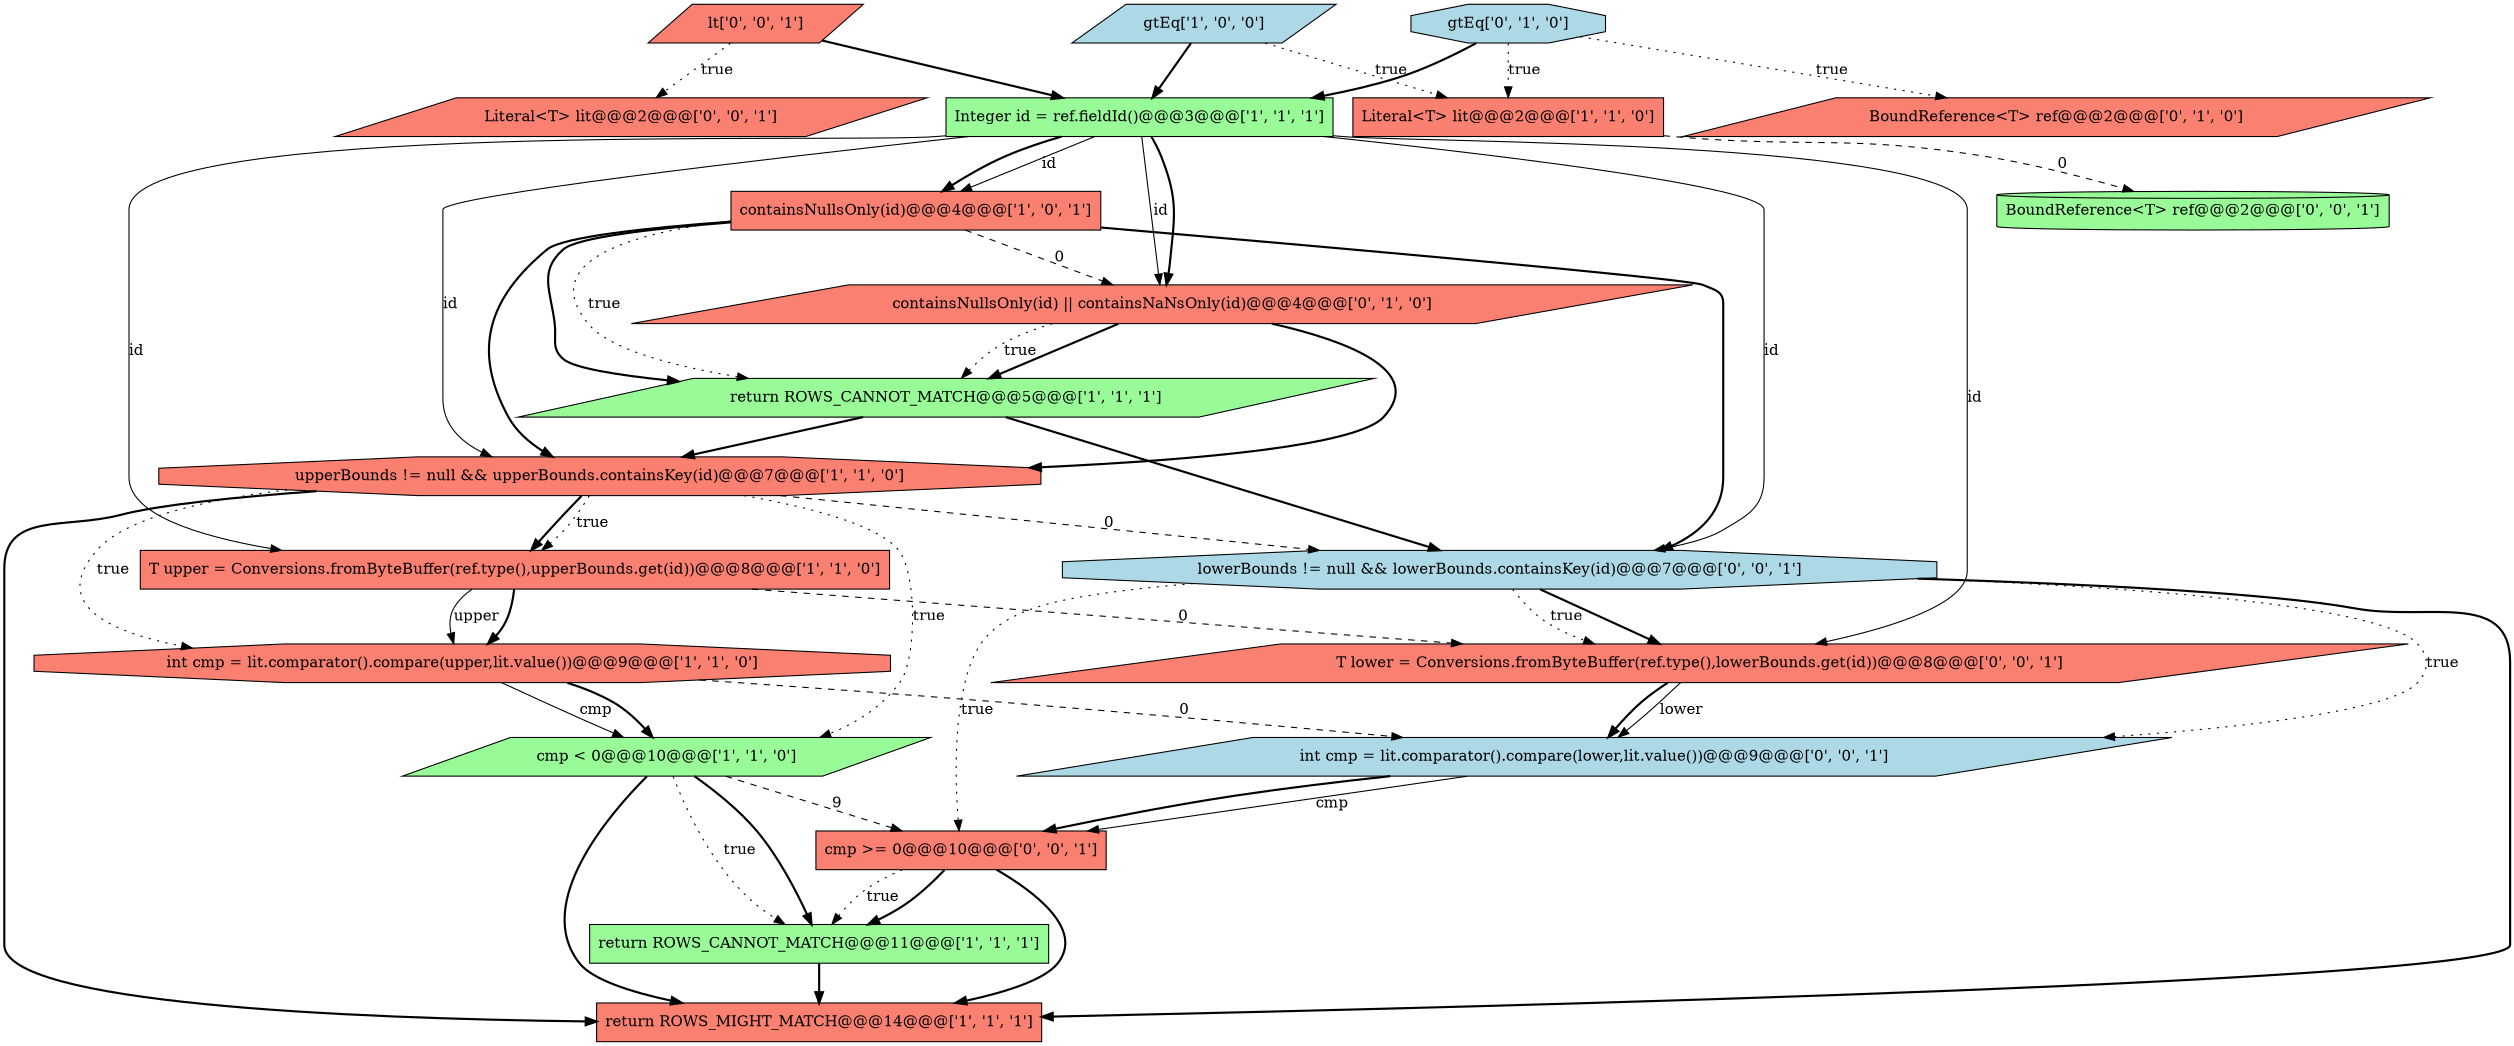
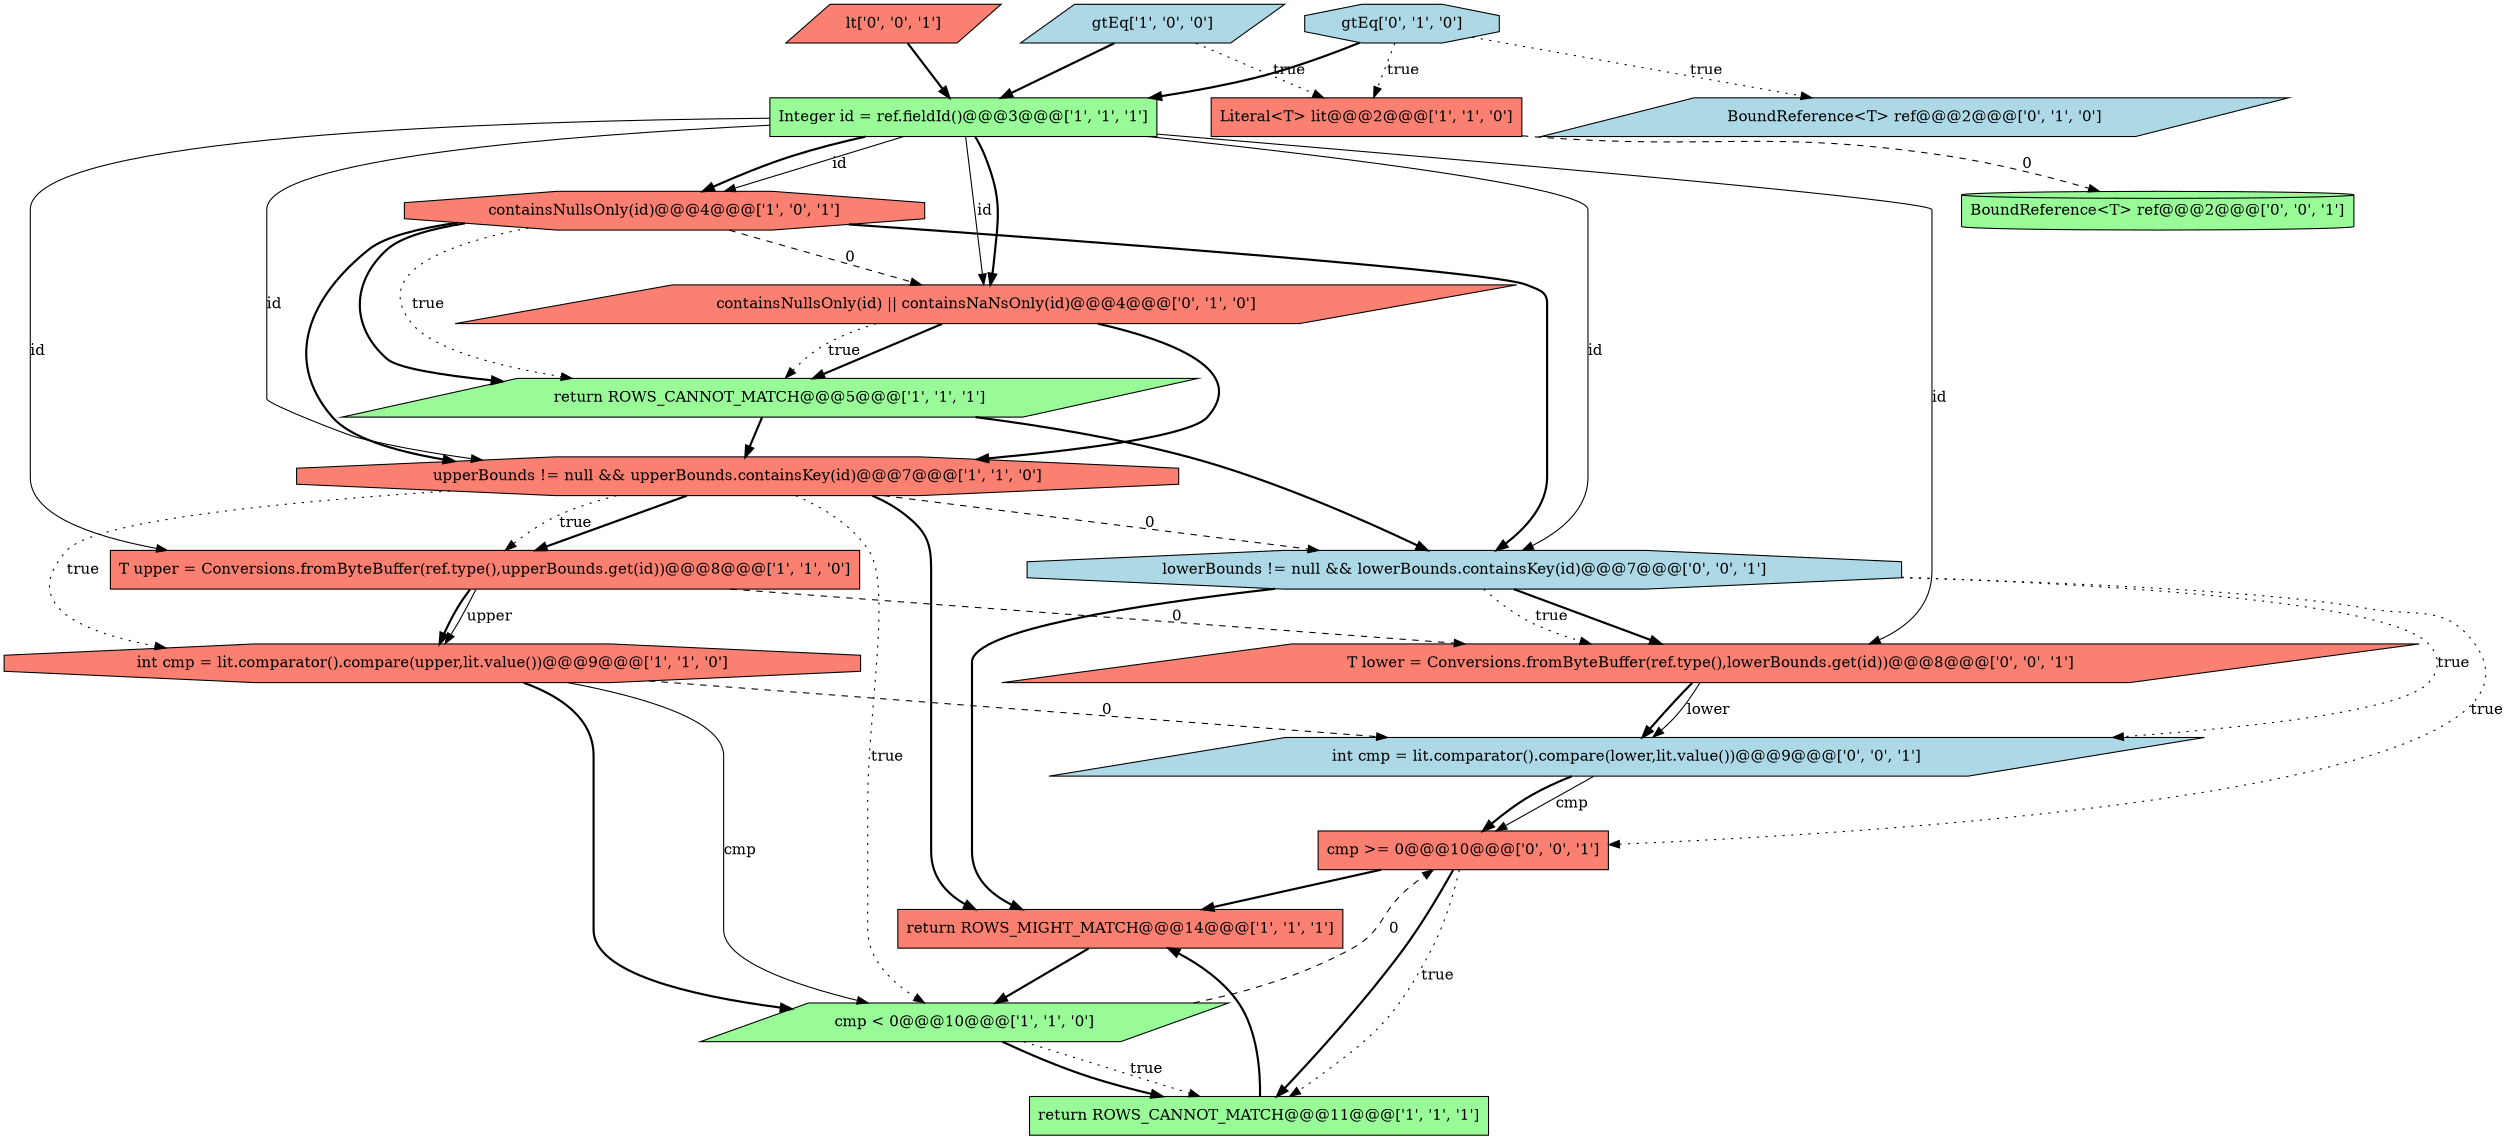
node "Literal<T> lit@@@2@@@['0', '0', '1']": removed
node "BoundReference<T> ref@@@2@@@['0', '1', '0']": fillcolor salmon -> lightblue
node "containsNullsOnly(id)@@@4@@@['1', '0', '1']": shape box -> octagon
edge "cmp < 0@@@10@@@['1', '1', '0']" -> "cmp >= 0@@@10@@@['0', '0', '1']": label "9" -> "0"
edge "cmp < 0@@@10@@@['1', '1', '0']" -> "return ROWS_MIGHT_MATCH@@@14@@@['1', '1', '1']": reversed
